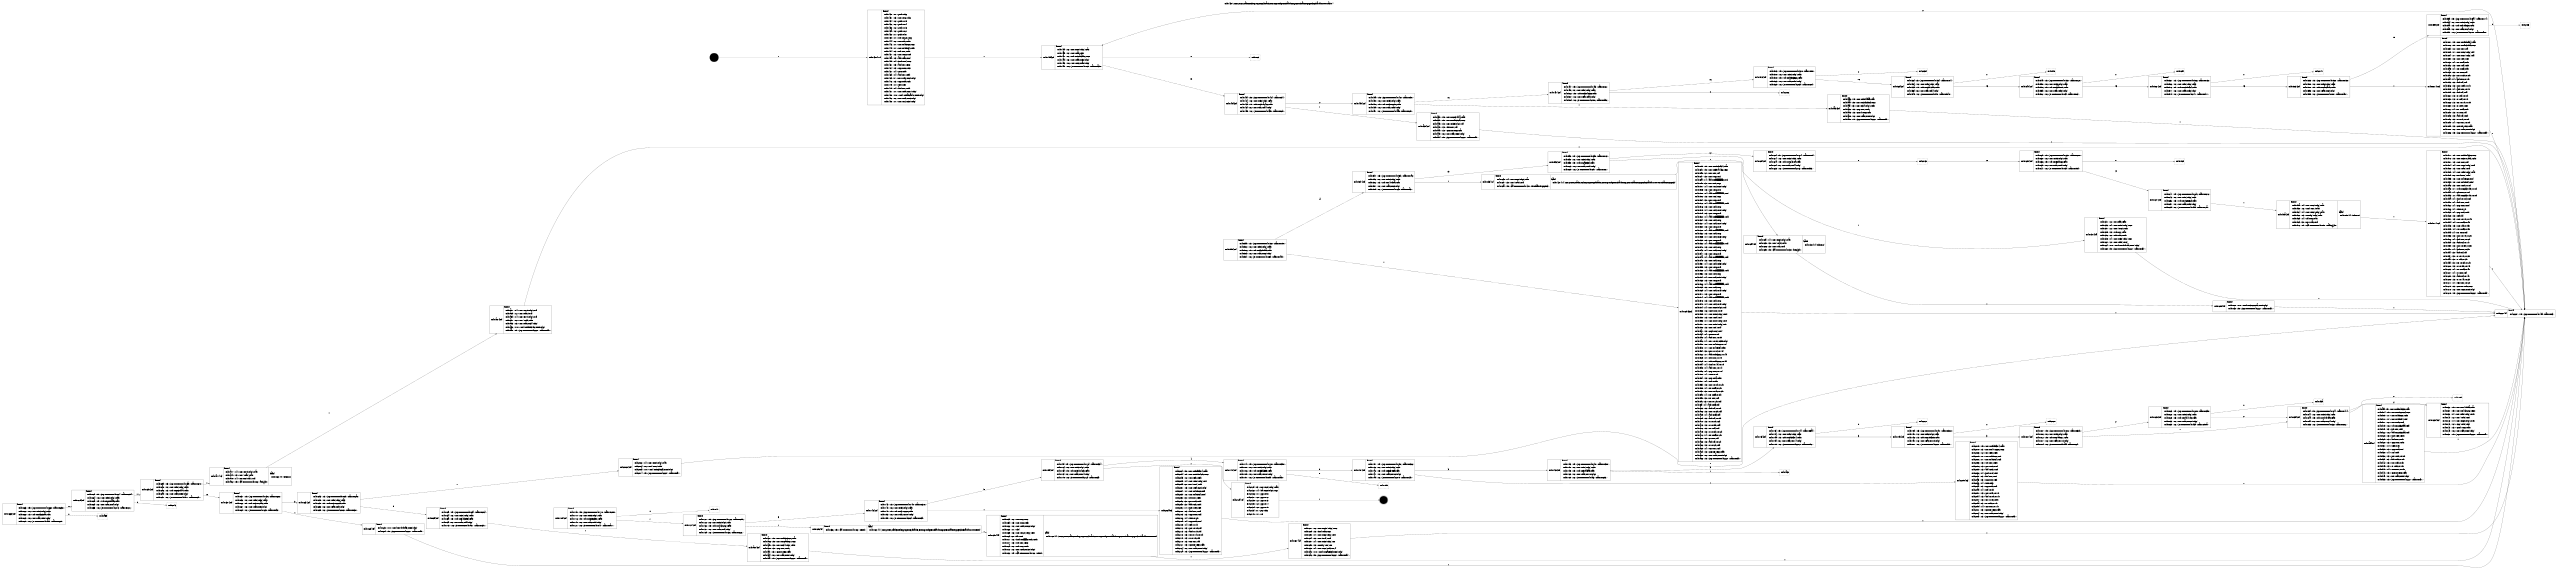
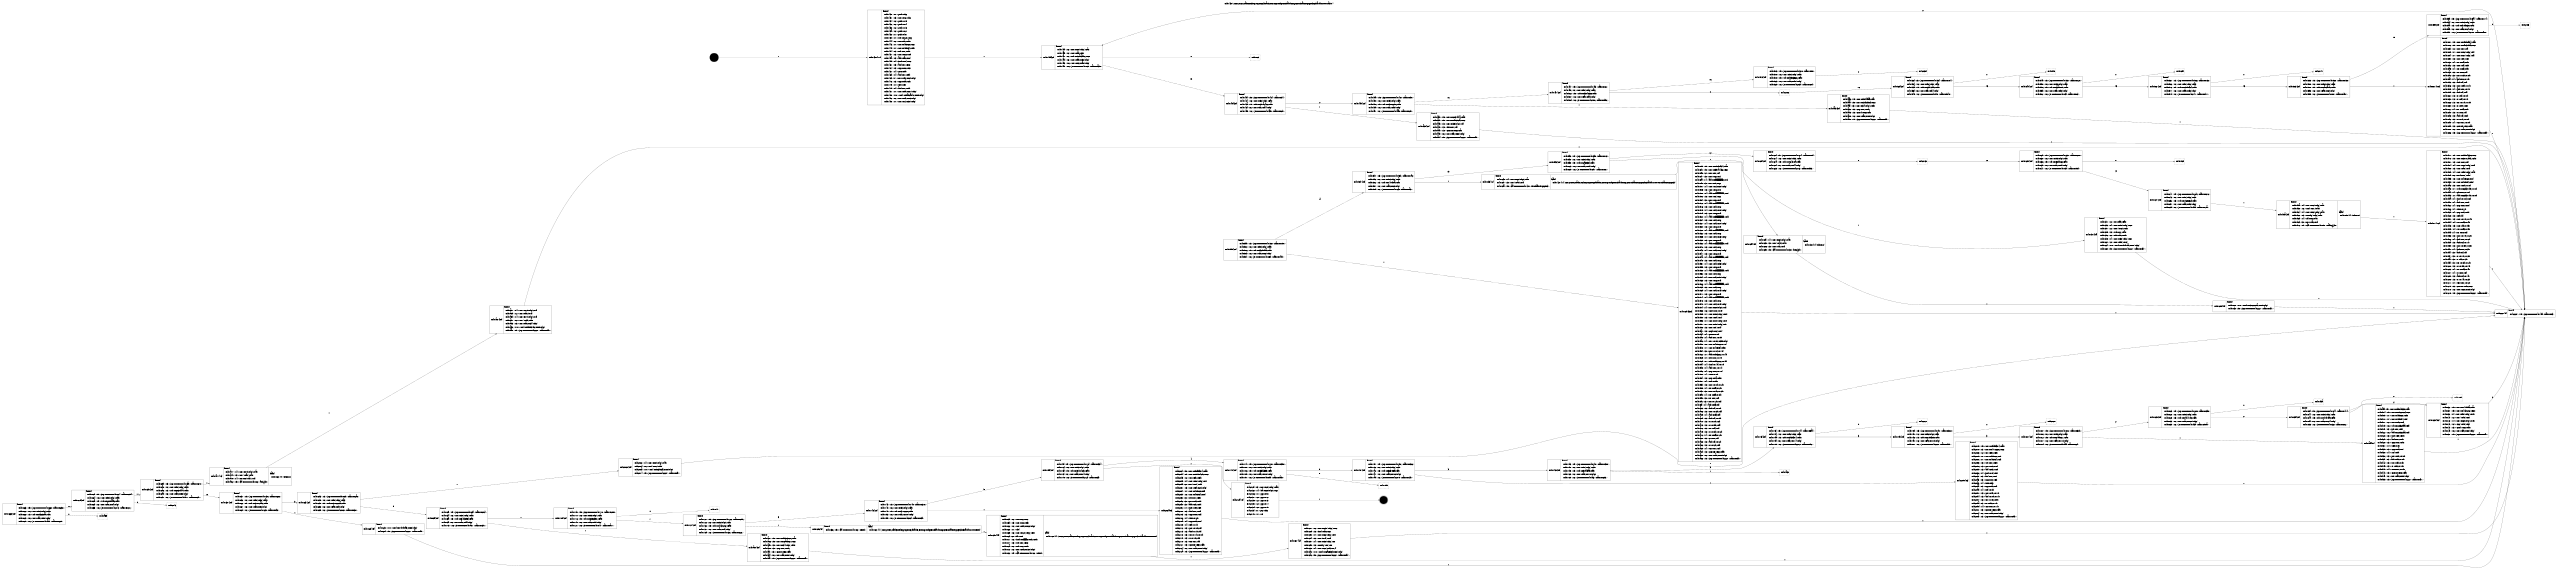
edge "0x401513 [28]" -> "0x40152f [28]": now "0x402186" -> "0x40152f [28]"
edge "0x401c32 [36]" -> "0x402227 [5]": added, label "2"
edge "0x401807 [28]" -> "0x40183f [28]": now "0x401807 [28]" -> "0x401aff [91]"
edge "0x4016ef [28]" -> "0x40170b [28]": added, label "7"
